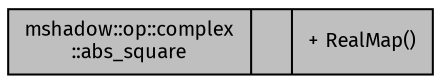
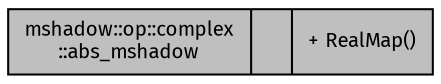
node "mshadow::op::complex": text "::abs_square" -> "::abs_mshadow"
